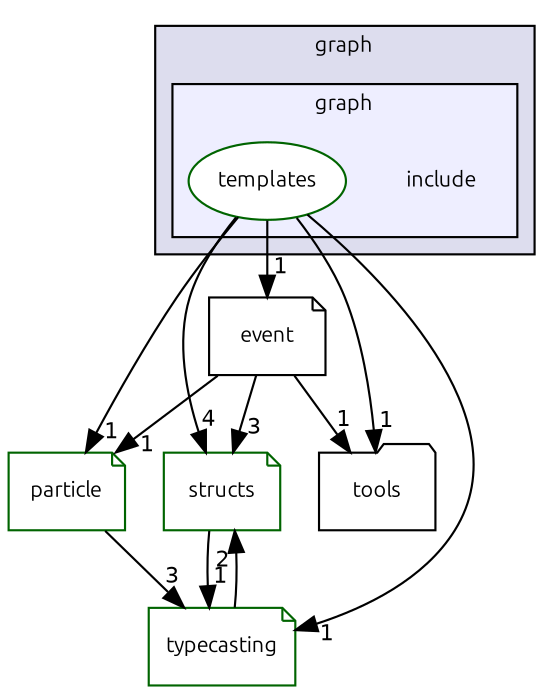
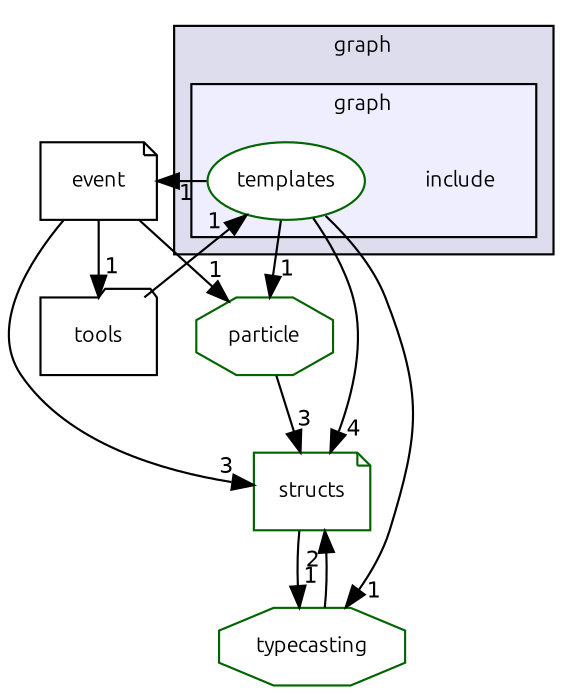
edge "templates" -> "tools": reversed
node "particle": shape note -> octagon
edge "particle" -> "typecasting": now "particle" -> "structs"
node "typecasting": shape note -> octagon
